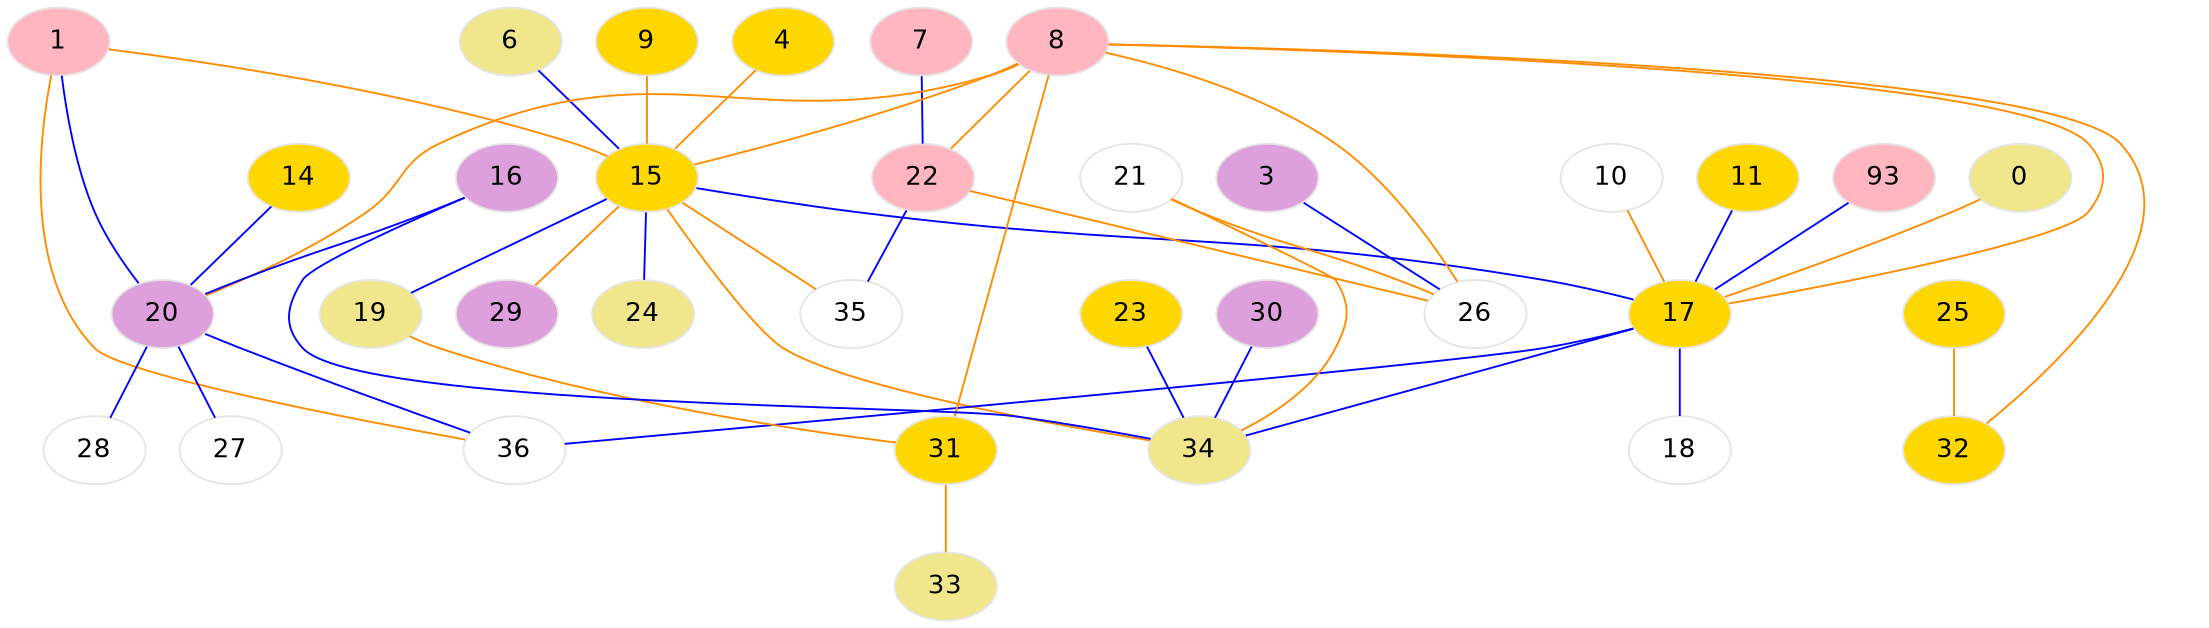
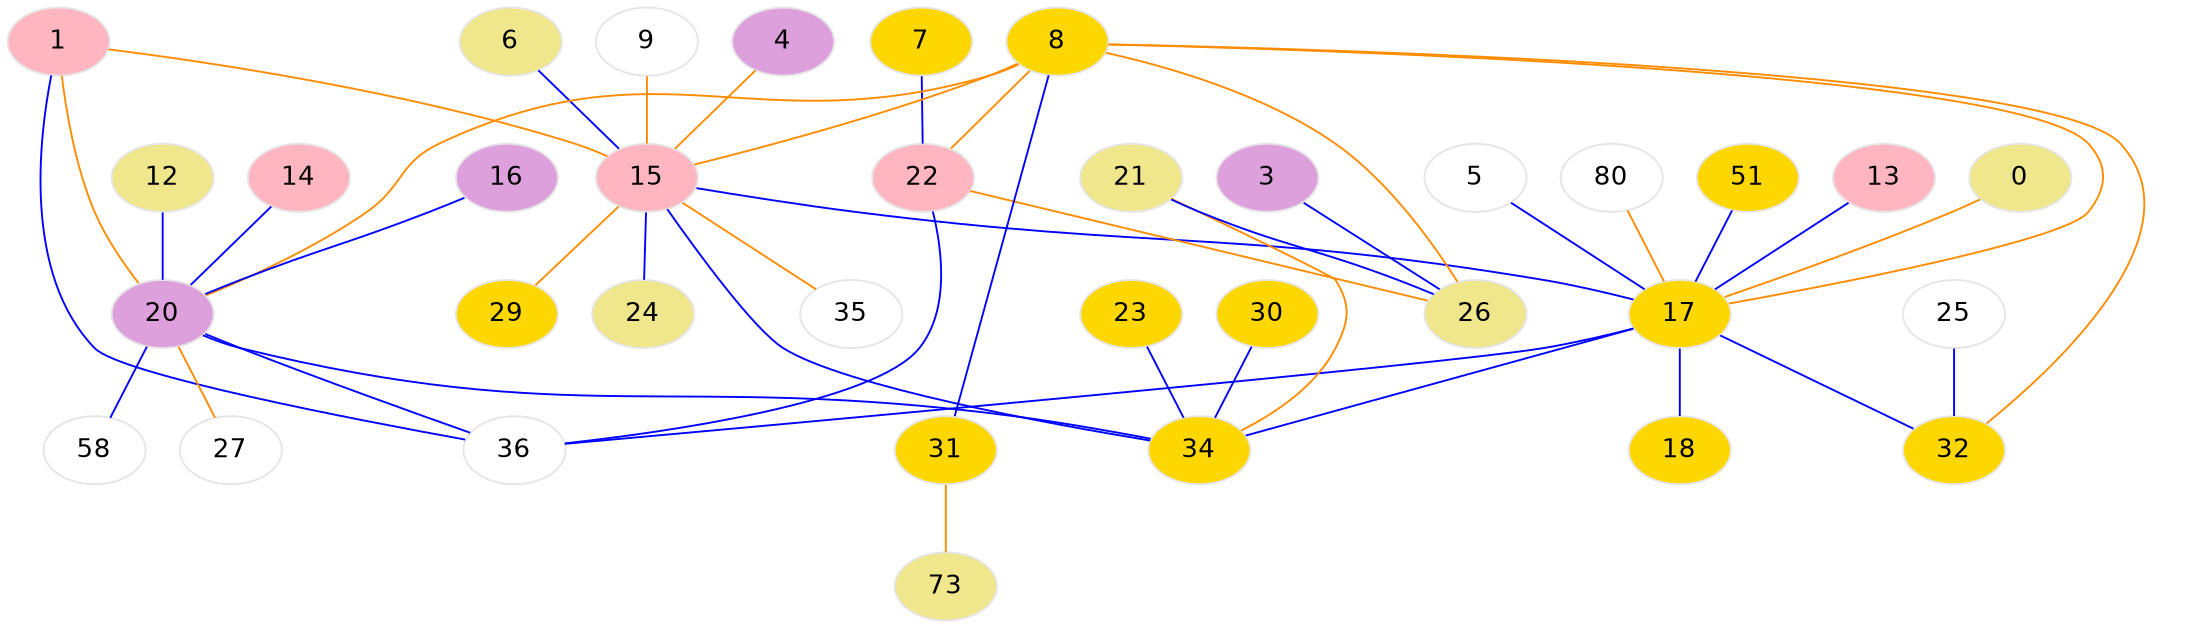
node "9": fillcolor gold -> white
node "4": fillcolor gold -> plum
node "7": fillcolor lightpink -> gold
node "8": fillcolor lightpink -> gold
node "12": added
node "14": fillcolor gold -> lightpink
node "15": fillcolor gold -> lightpink
node "21": fillcolor white -> khaki
node "5": added
node "10": label "10" -> "80"
node "11": label "11" -> "51"
node "93": label "93" -> "13"
edge "1" -- "20": color blue -> darkorange
edge "22" -- "35": now "22" -- "36"
edge "8" -- "31": color darkorange -> blue
edge "21" -- "26": color darkorange -> blue
node "19": removed
node "29": fillcolor plum -> gold
node "30": fillcolor plum -> gold
node "26": fillcolor white -> khaki
node "25": fillcolor gold -> white
edge "1" -- "36": color darkorange -> blue
edge "20" -- "27": color blue -> darkorange
edge "17" -- "32": added
edge "25" -- "32": color darkorange -> blue
edge "15" -- "34": color darkorange -> blue
edge "16" -- "34": now "20" -- "34"
node "28": label "28" -> "58"
node "34": fillcolor khaki -> gold
node "18": fillcolor white -> gold
node "33": label "33" -> "73"
